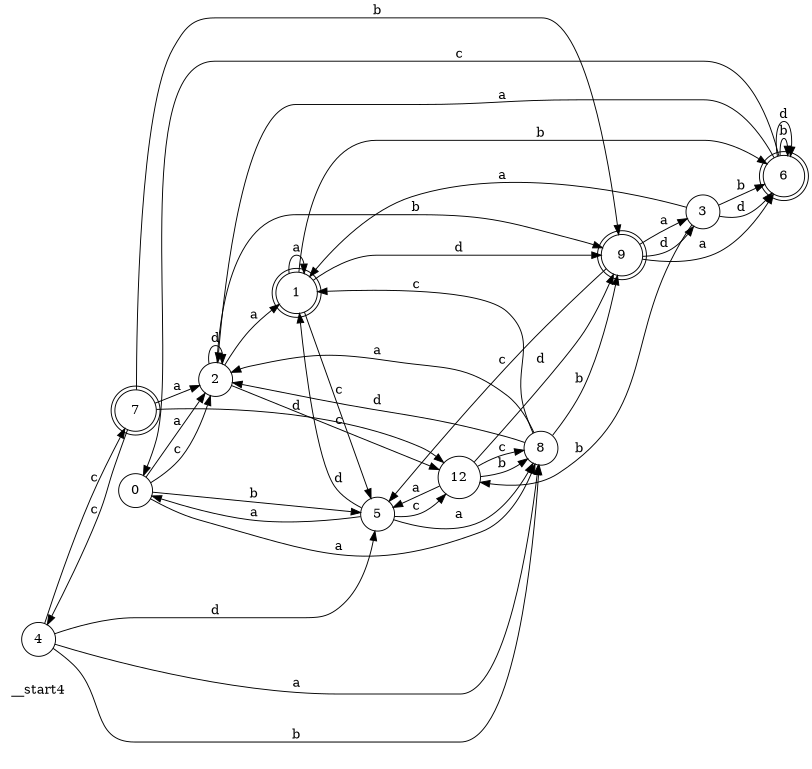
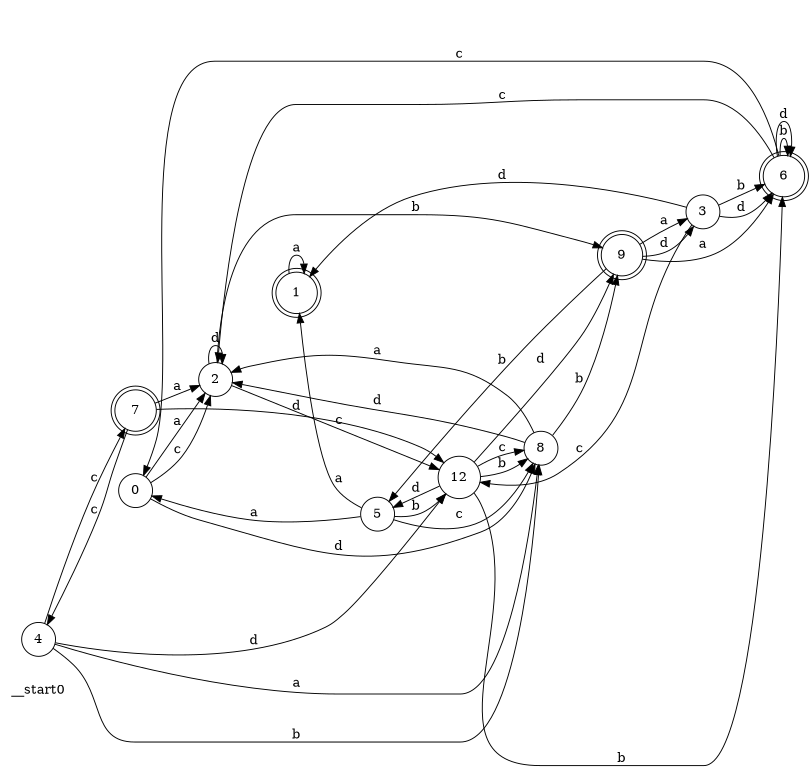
edge "7" -> "9": removed, label "b"
edge "6" -> "2": label "a" -> "c"
edge "1" -> "6": now "12" -> "6"
edge "3" -> "1": label "a" -> "d"
edge "1" -> "9": removed, label "d"
edge "8" -> "1": removed, label "c"
edge "2" -> "1": removed, label "a"
edge "9" -> "5": label "c" -> "b"
edge "1" -> "5": removed, label "c"
edge "3" -> "12": label "b" -> "c"
edge "5" -> "1": label "d" -> "a"
edge "12" -> "5": label "a" -> "d"
edge "0" -> "5": removed, label "b"
edge "5" -> "12": label "c" -> "b"
edge "5" -> "8": label "a" -> "c"
edge "0" -> "8": label "a" -> "d"
edge "4" -> "5": now "4" -> "12"
node "__start4": label "__start4" -> "__start0"
